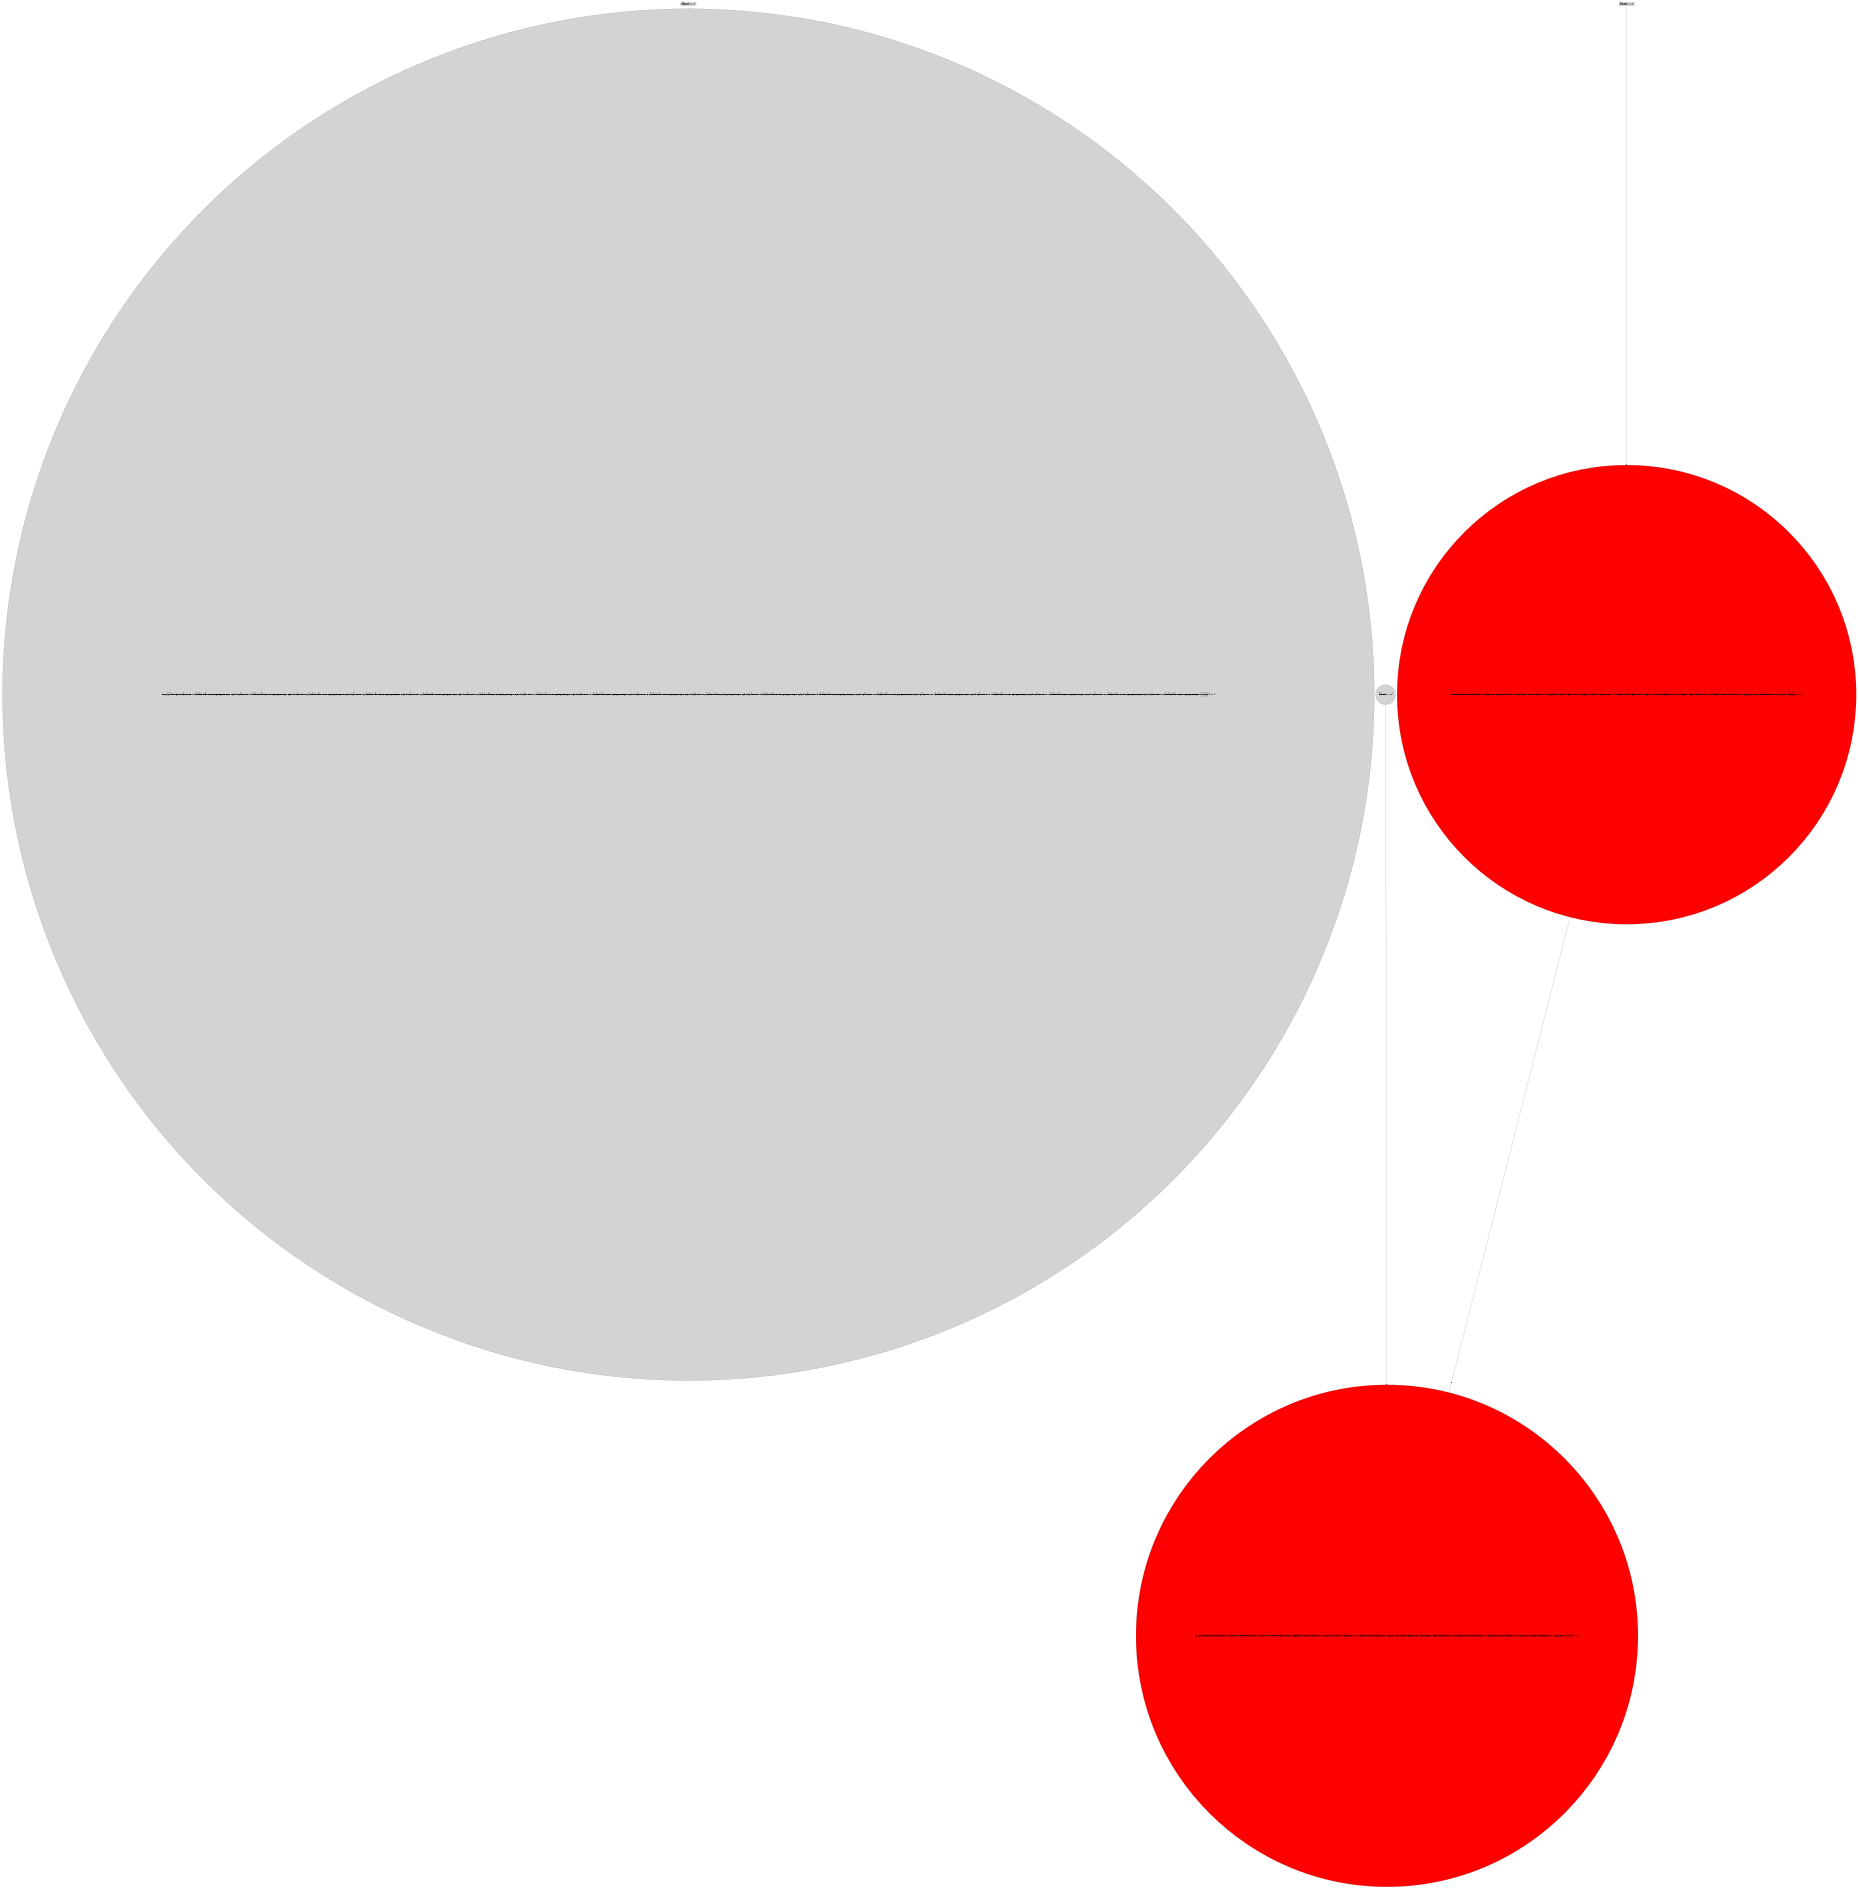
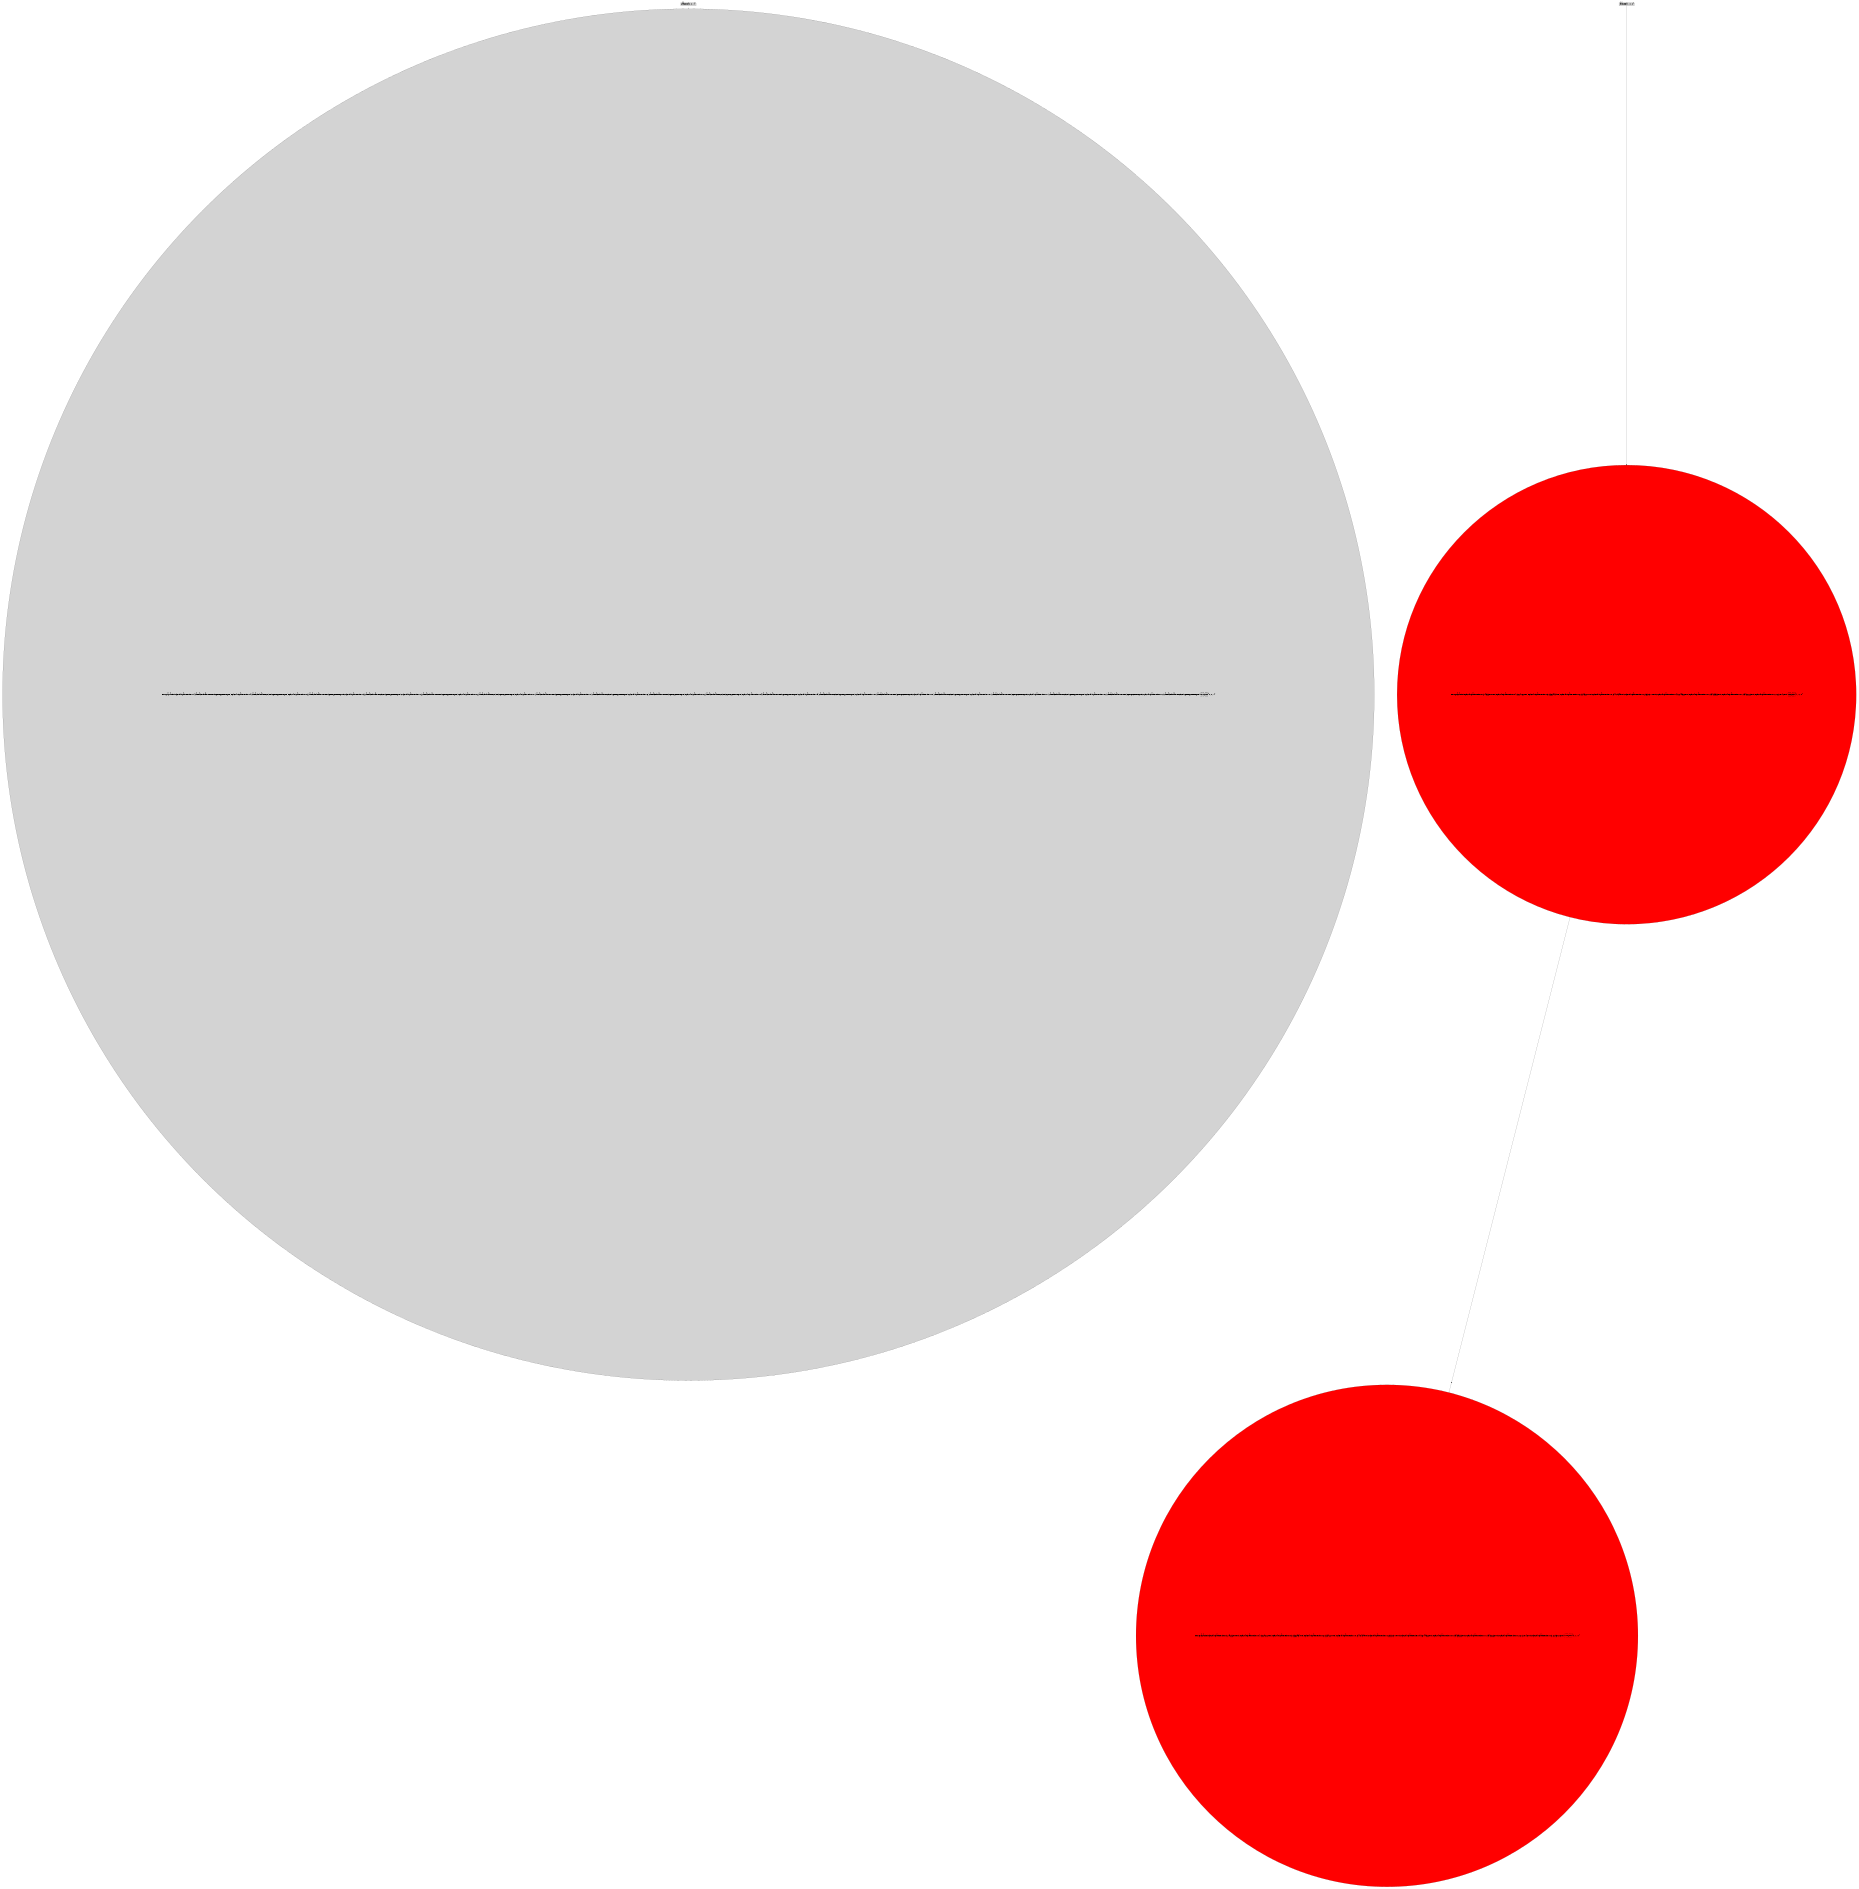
node "parameters['0', '1', '0']": removed
